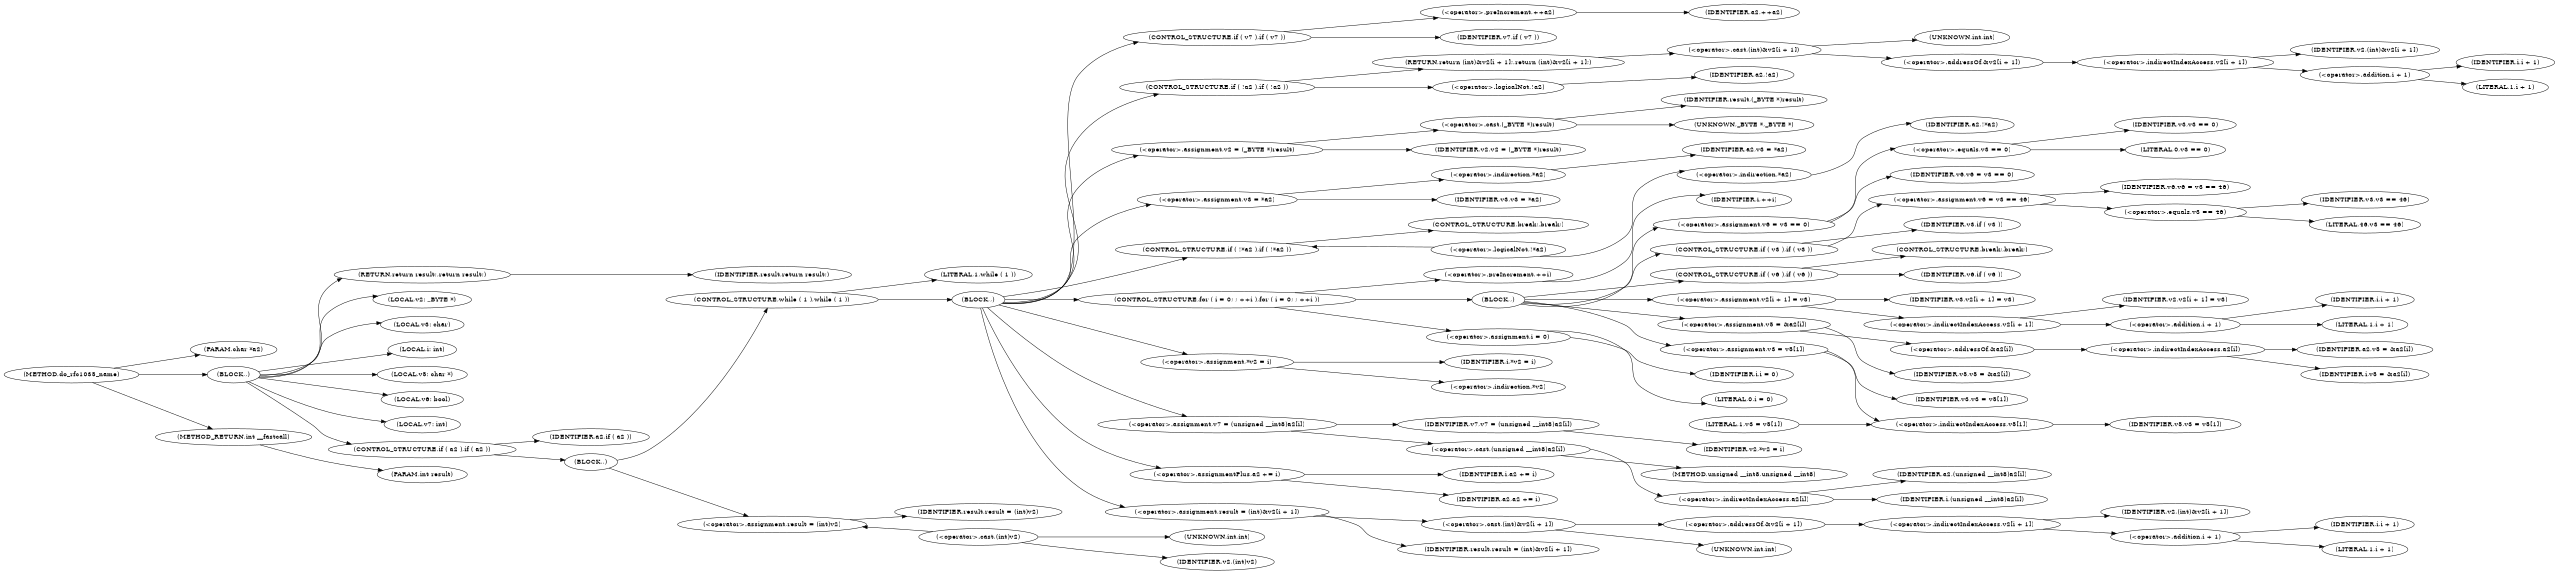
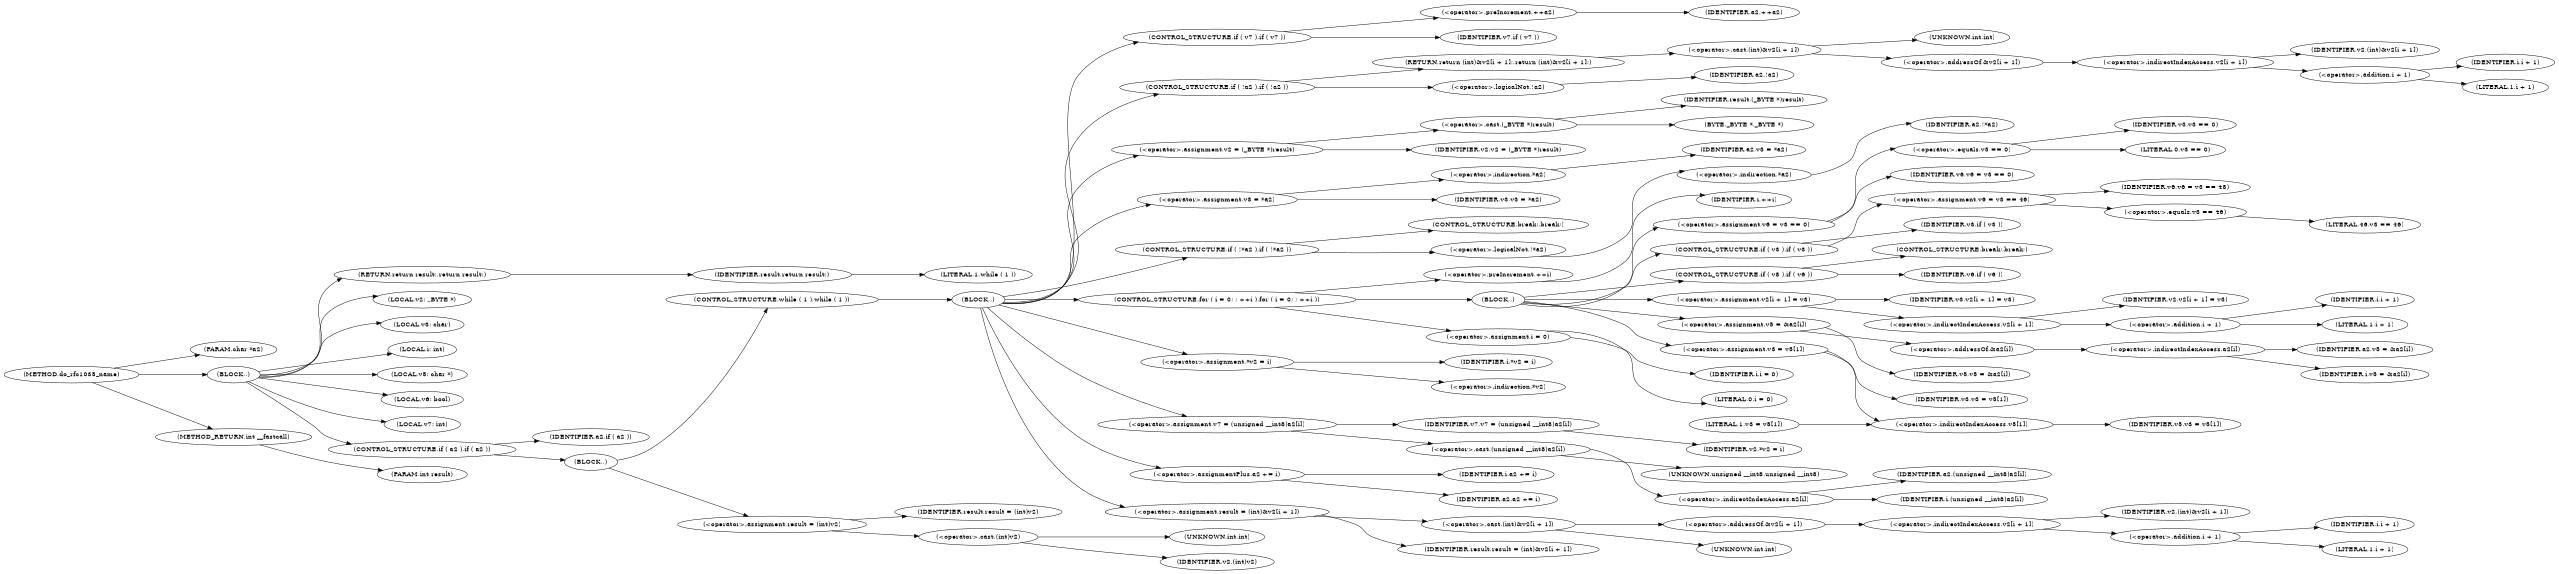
node "(UNKNOWN,_BYTE *,_BYTE *)": label "(UNKNOWN,_BYTE *,_BYTE *)" -> "(BYTE,_BYTE *,_BYTE *)"
node "(IDENTIFIER,v6,v6 = v3 == 46)": label "(IDENTIFIER,v6,v6 = v3 == 46)" -> "(IDENTIFIER,v6,v6 = v3 == 48)"
node "(IDENTIFIER,v3,v3 == 46)": removed
edge "(<operator>.logicalNot,!*a2)" -> "(CONTROL_STRUCTURE,if ( !*a2 ),if ( !*a2 ))": reversed
node "(CONTROL_STRUCTURE,if ( v6 ),if ( v6 ))": label "(CONTROL_STRUCTURE,if ( v6 ),if ( v6 ))" -> "(CONTROL_STRUCTURE,if ( v8 ),if ( v6 ))"
edge "(CONTROL_STRUCTURE,while ( 1 ),while ( 1 ))" -> "(LITERAL,1,while ( 1 ))": now "(IDENTIFIER,result,return result;)" -> "(LITERAL,1,while ( 1 ))"
node "(METHOD,unsigned __int8,unsigned __int8)": label "(METHOD,unsigned __int8,unsigned __int8)" -> "(UNKNOWN,unsigned __int8,unsigned __int8)"
edge "(<operator>.cast,(int)v2)" -> "(<operator>.assignment,result = (int)v2)": reversed
